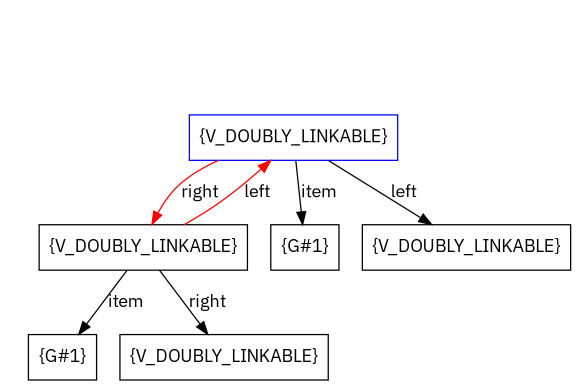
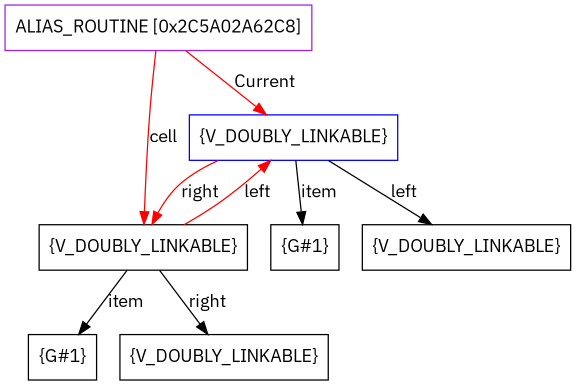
node "ALIAS_ROUTINE [0x2C5A02A62C8]": added
